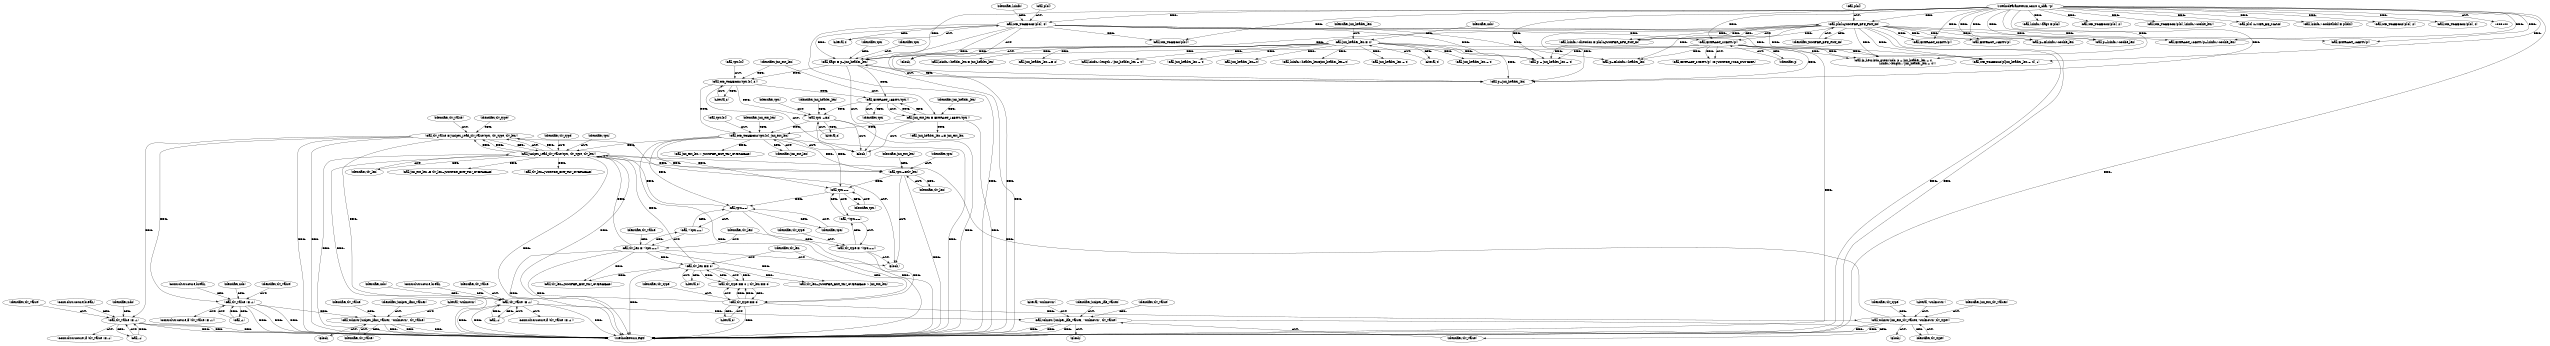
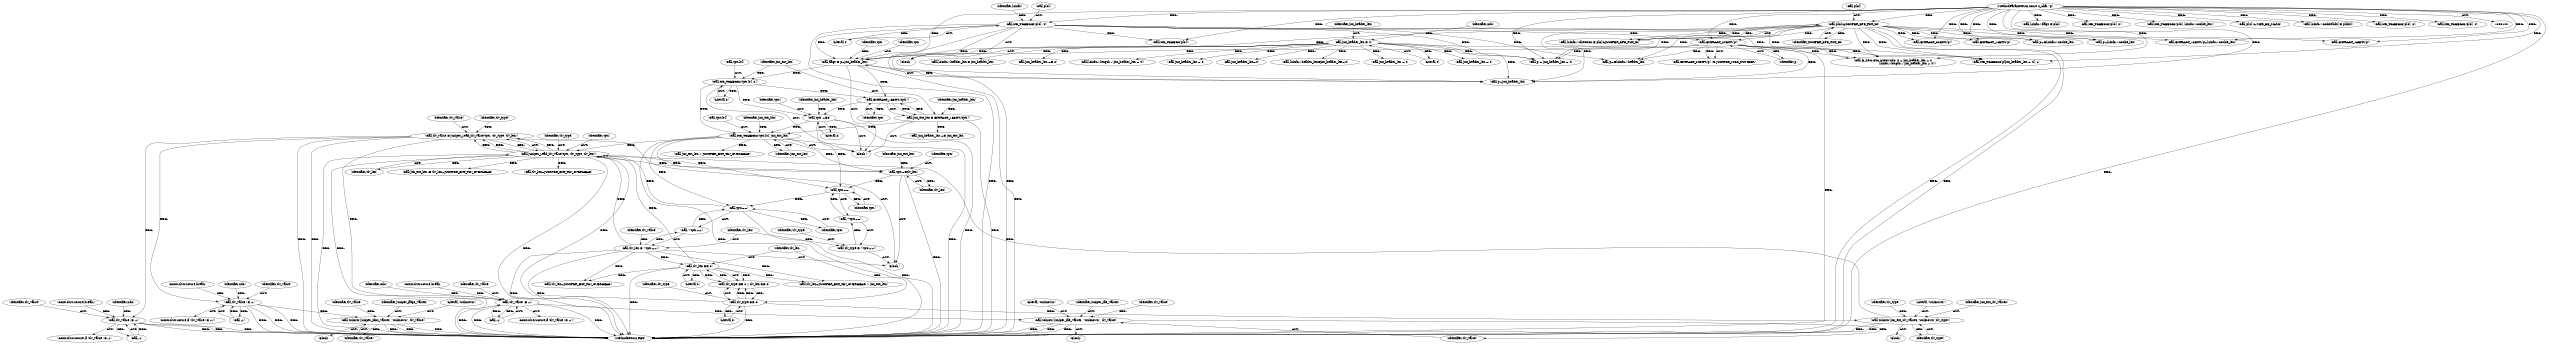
edge "(Call,l2info->direction = p[3]&JUNIPER_BPF_PKT_IN)" -> "(Call,p + jnx_header_len + 4)": now "(Call,p[3]&JUNIPER_BPF_PKT_IN)" -> "(Call,p + jnx_header_len + 4)"
edge "(Call,tlv_type = *(tptr++))" -> "(Call,tlv_type == 0)": removed, label "DDG:"
node "(Identifier,juniper_ifmt_values)": label "(Identifier,juniper_ifmt_values)" -> "(Identifier,juniper_flags_values)"
